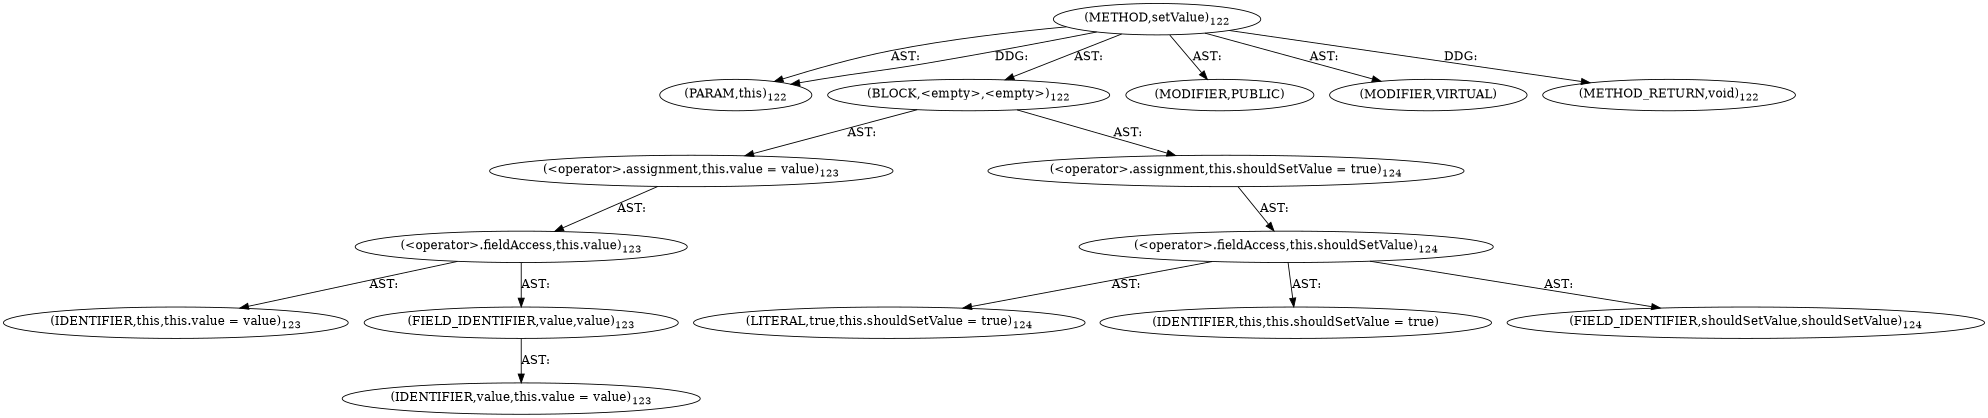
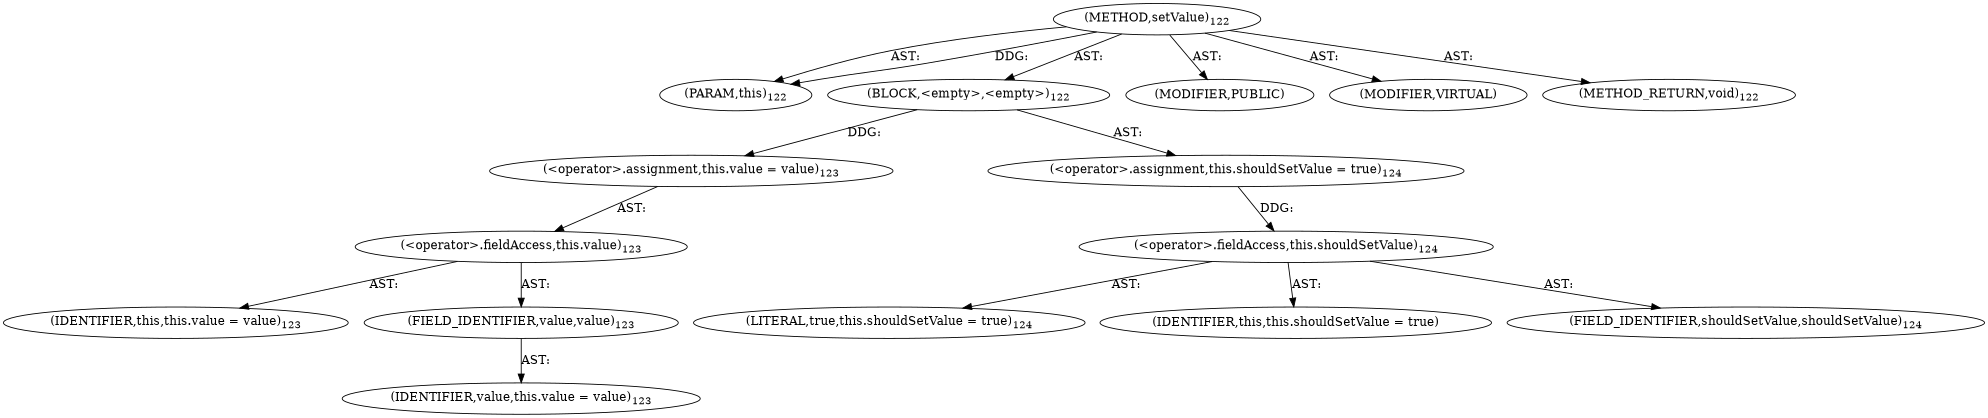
edge "(METHOD,setValue)" -> "(METHOD_RETURN,void)": label "DDG: " -> "AST: "
edge "(BLOCK,<empty>,<empty>)" -> "(<operator>.assignment,this.value = value)": label "AST: " -> "DDG: "
edge "(<operator>.assignment,this.shouldSetValue = true)" -> "(<operator>.fieldAccess,this.shouldSetValue)": label "AST: " -> "DDG: "
